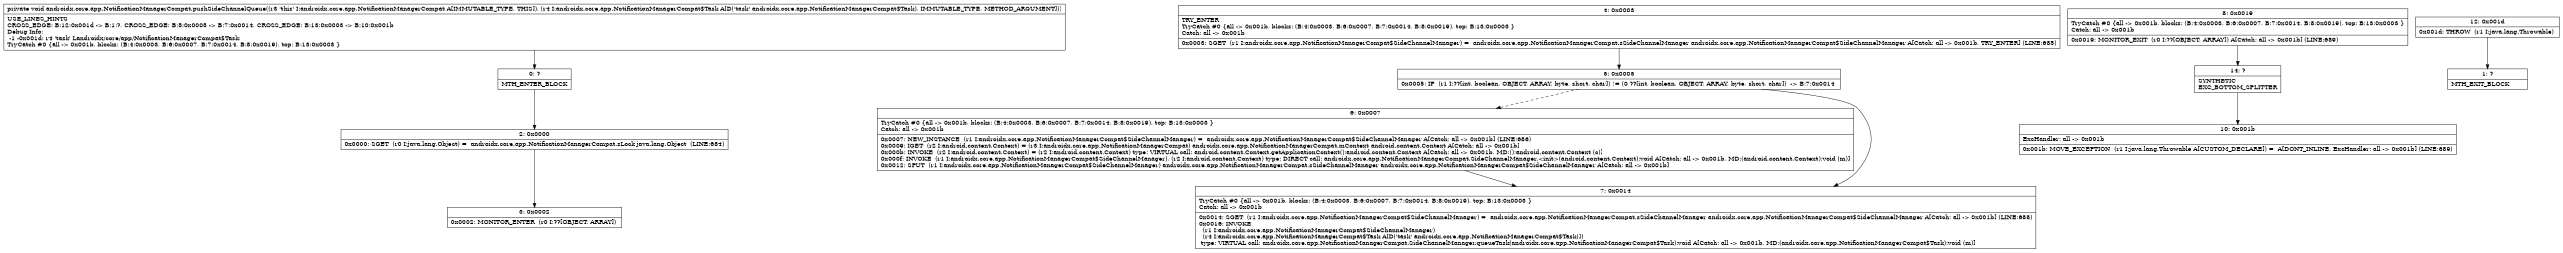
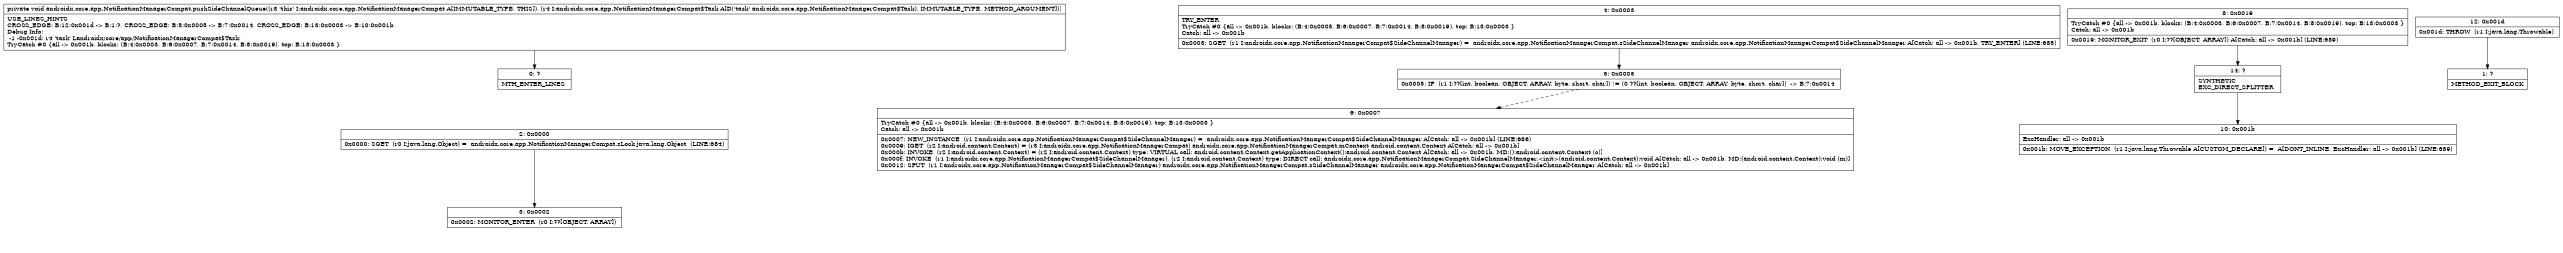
node "0: ?": text "MTH_ENTER_BLOCK" -> "MTH_ENTER_LINES"
node "1: ?": text "MTH_EXIT_BLOCK" -> "METHOD_EXIT_BLOCK"
node "14: ?": text "EXC_BOTTOM_SPLITTER" -> "EXC_DIRECT_SPLITTER"
edge "0: ?" -> "2: 0x0000": removed
node "7: 0x0014": removed
